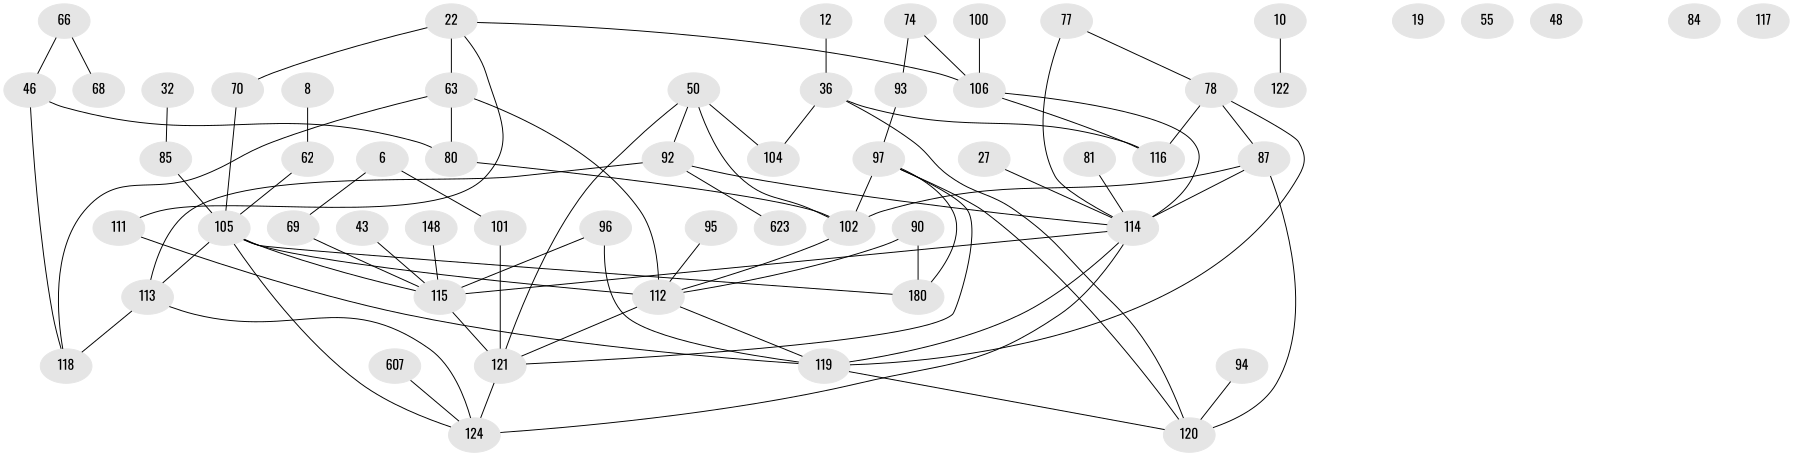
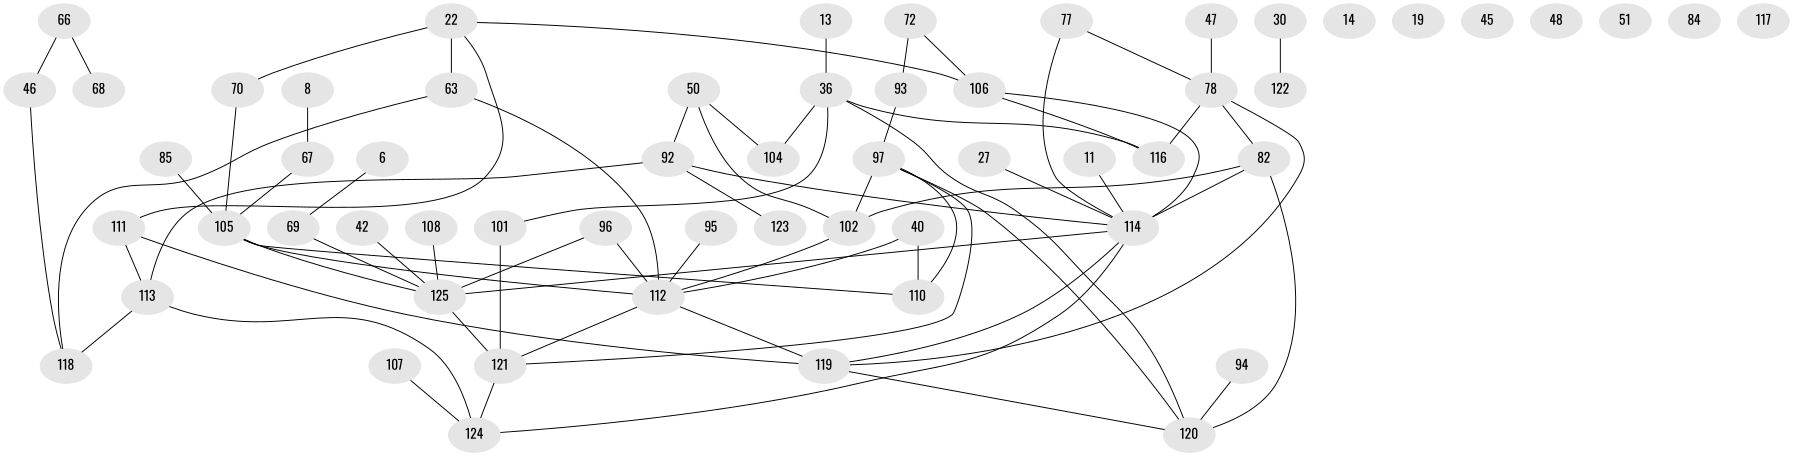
node "12": label "12" -> "13"
node "74": label "74" -> "72"
node "100": removed
node "47": added
node "10": label "10" -> "30"
node "14": added
node "55": label "55" -> "45"
node "51": added
node "32": removed
node "62": label "62" -> "67"
node "80": removed
node "81": label "81" -> "11"
node "87": label "87" -> "82"
edge "6" -- "101": now "36" -- "101"
edge "50" -- "121": removed
node "43": label "43" -> "42"
node "148": label "148" -> "108"
node "623": label "623" -> "123"
node "90": label "90" -> "40"
edge "105" -- "113": now "111" -- "113"
node "115": label "115" -> "125"
node "180": label "180" -> "110"
edge "96" -- "119": now "96" -- "112"
edge "105" -- "124": removed
node "607": label "607" -> "107"
